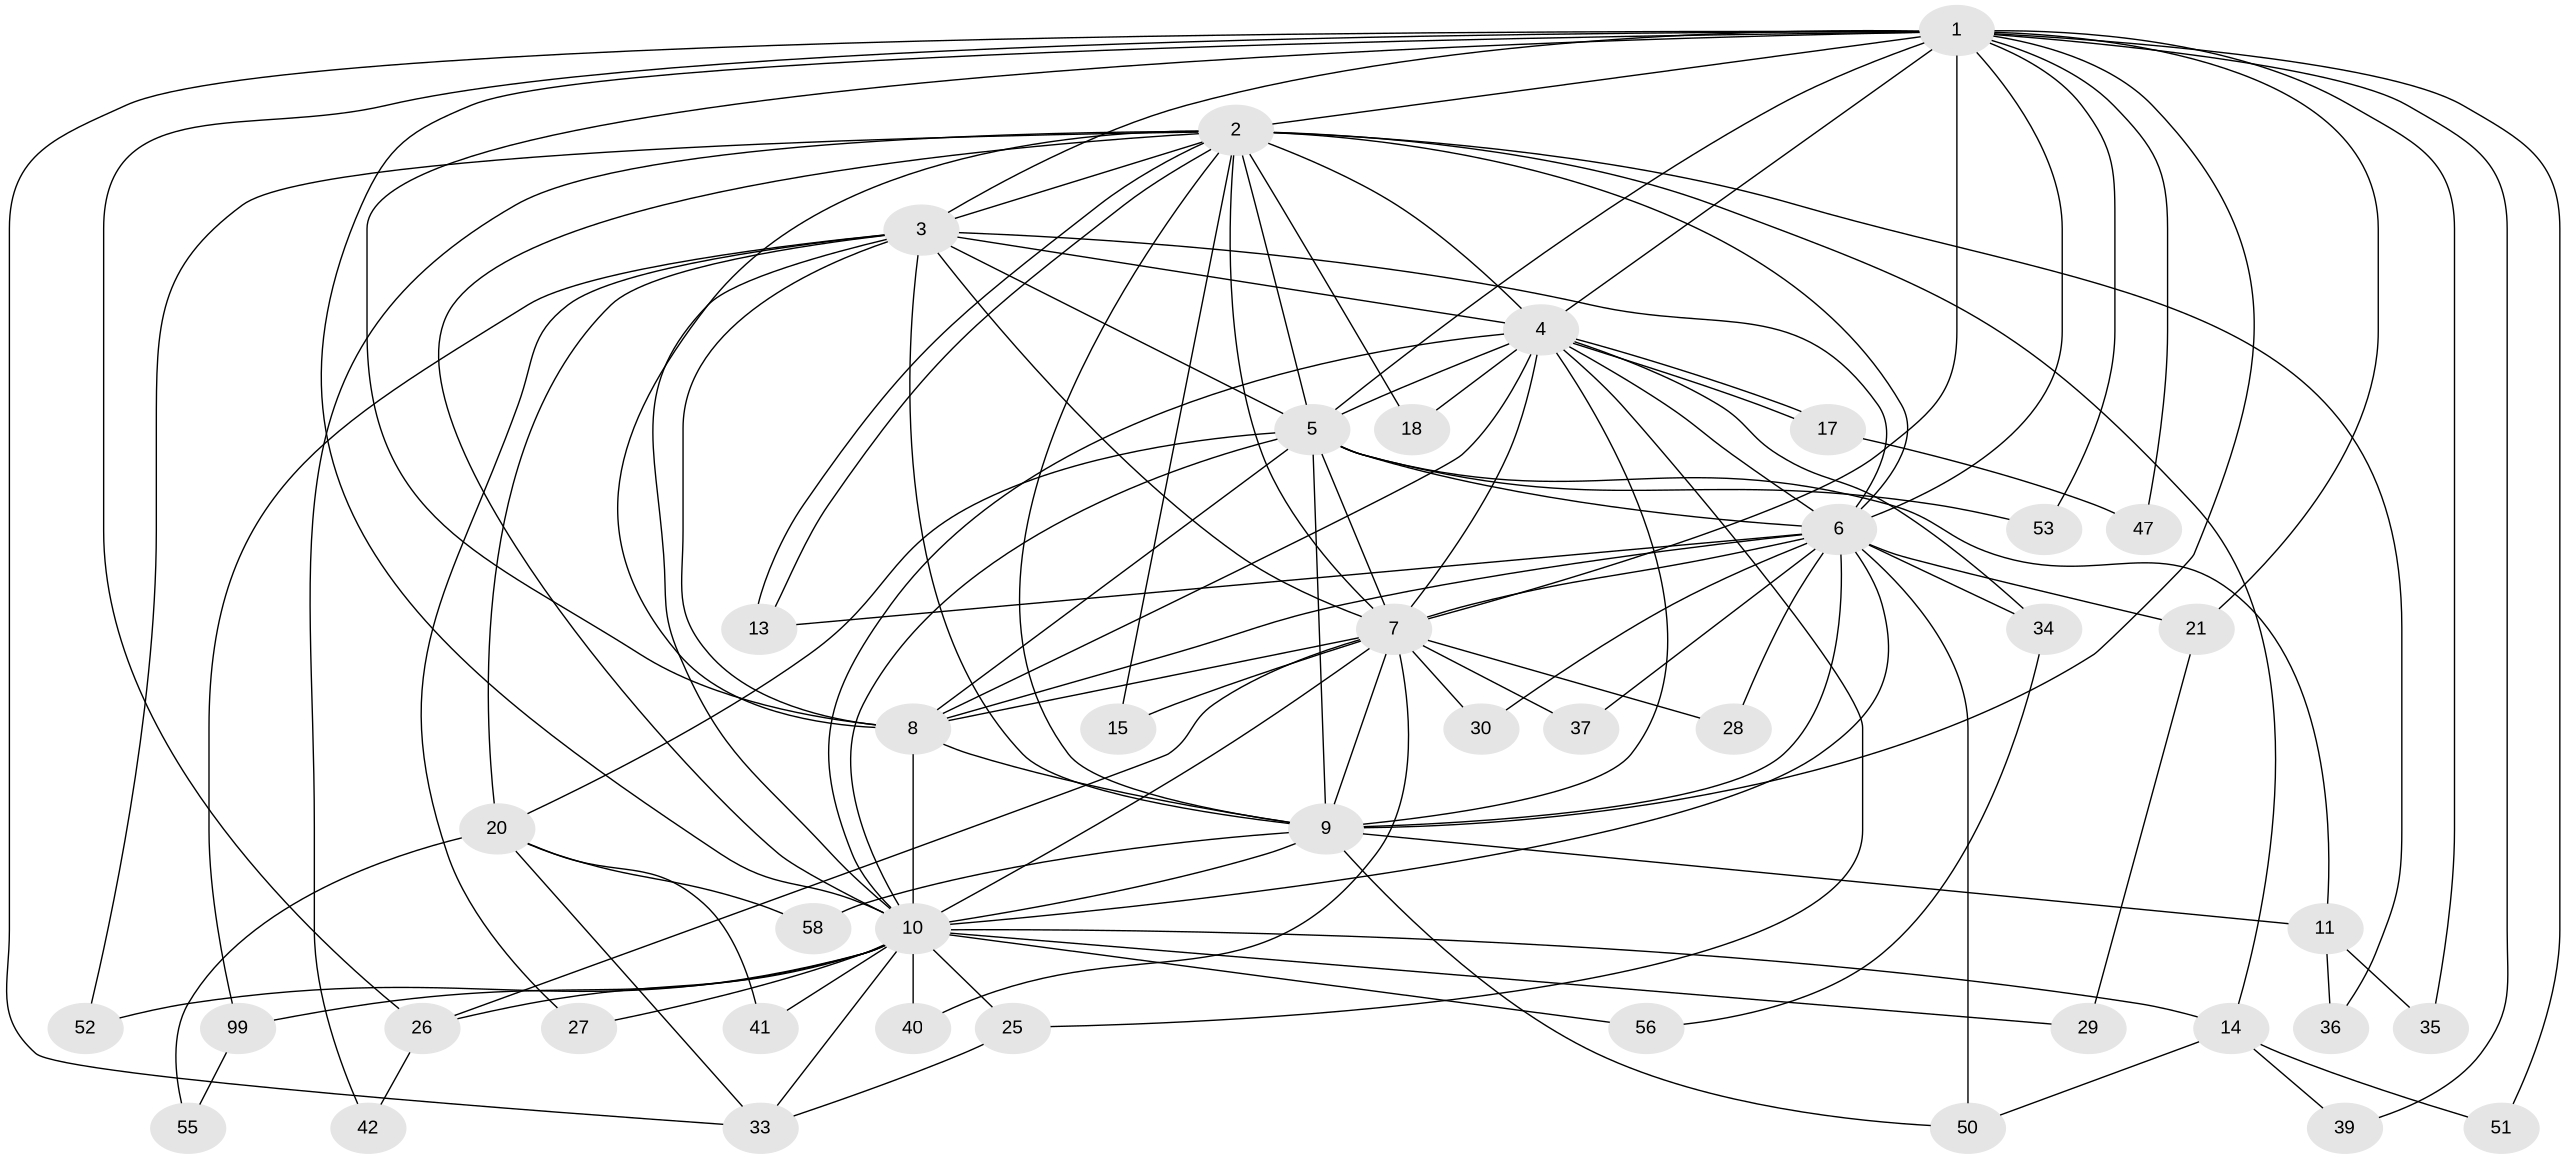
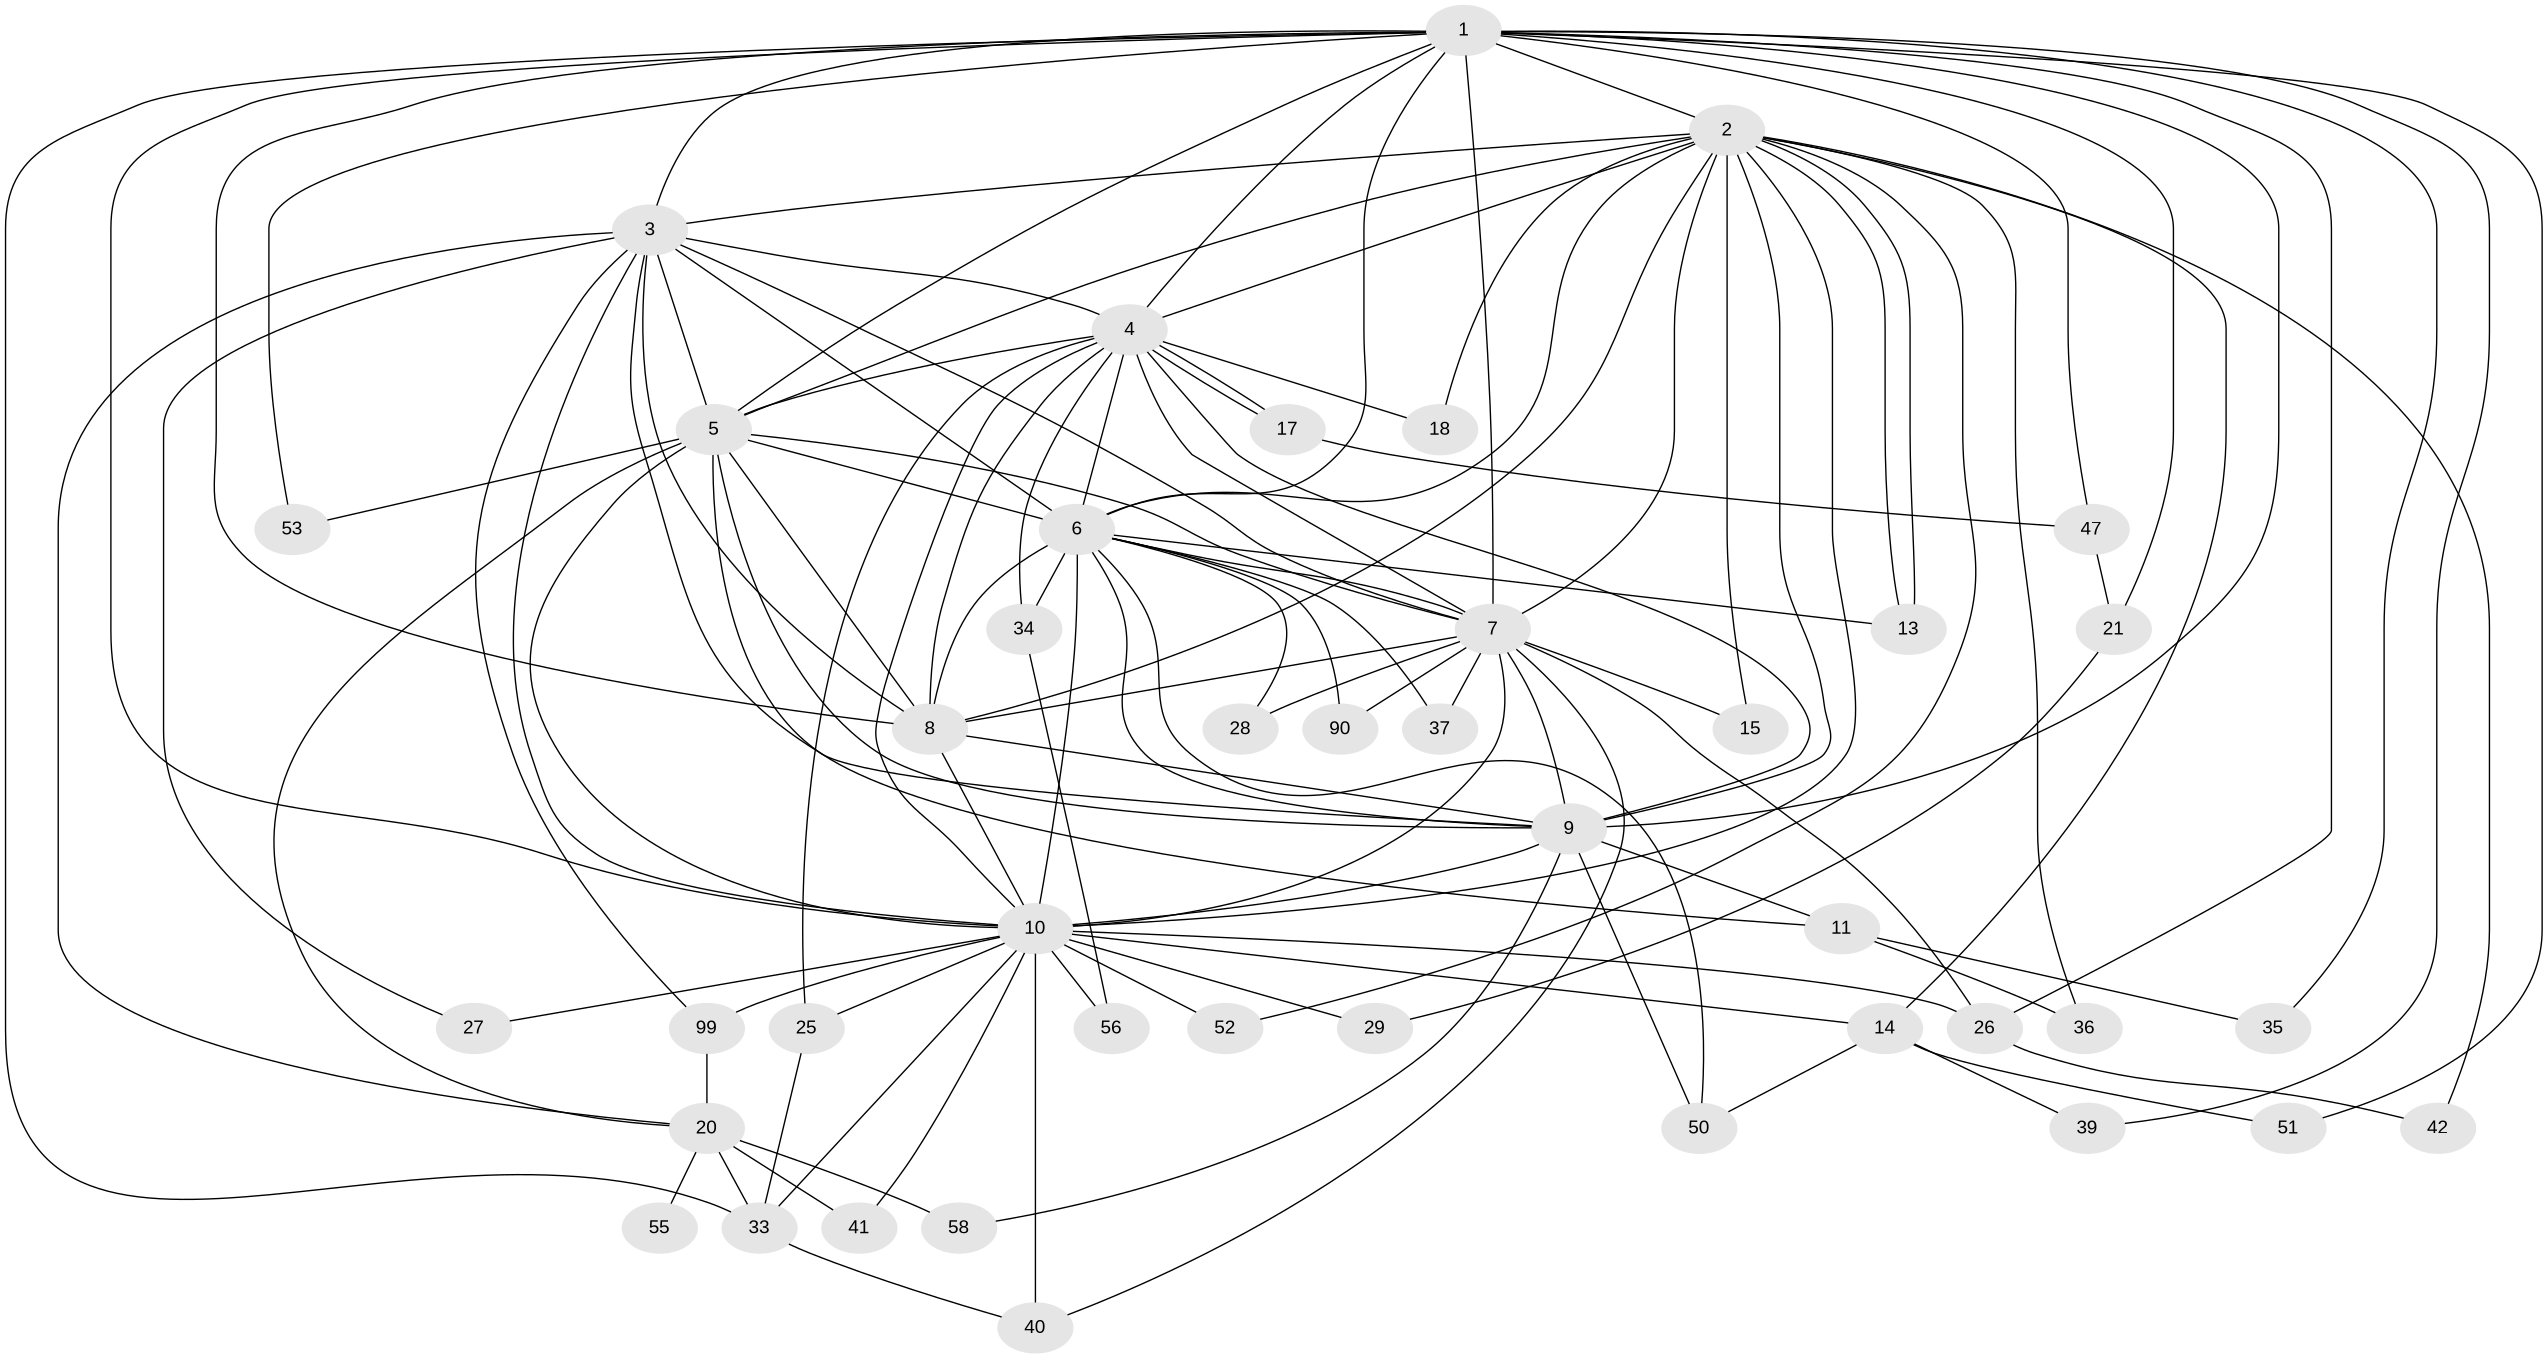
edge "6" -- "21": now "47" -- "21"
node "30": label "30" -> "90"
edge "99" -- "55": now "99" -- "20"
edge "33" -- "40": added
